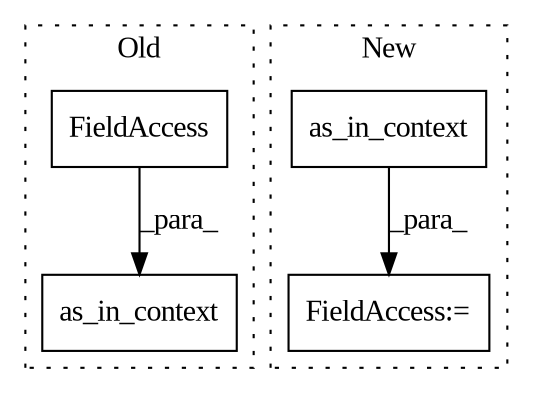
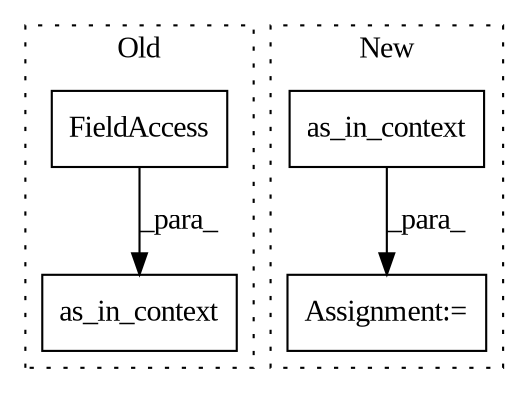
node "FieldAccess:=": label "FieldAccess:=" -> "Assignment:="
